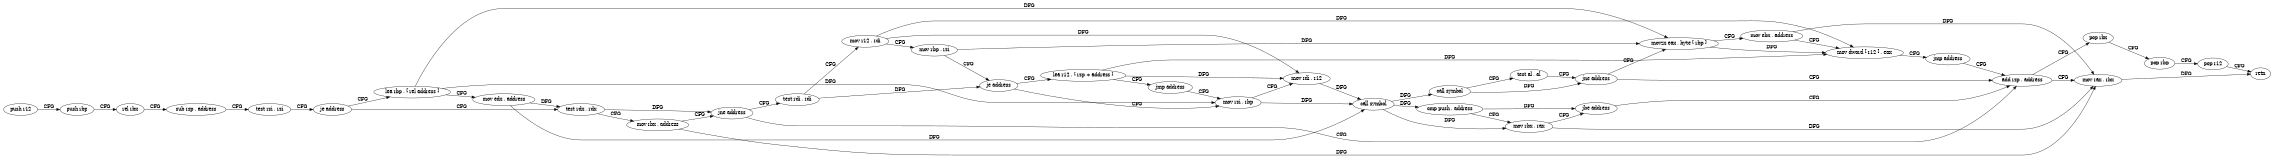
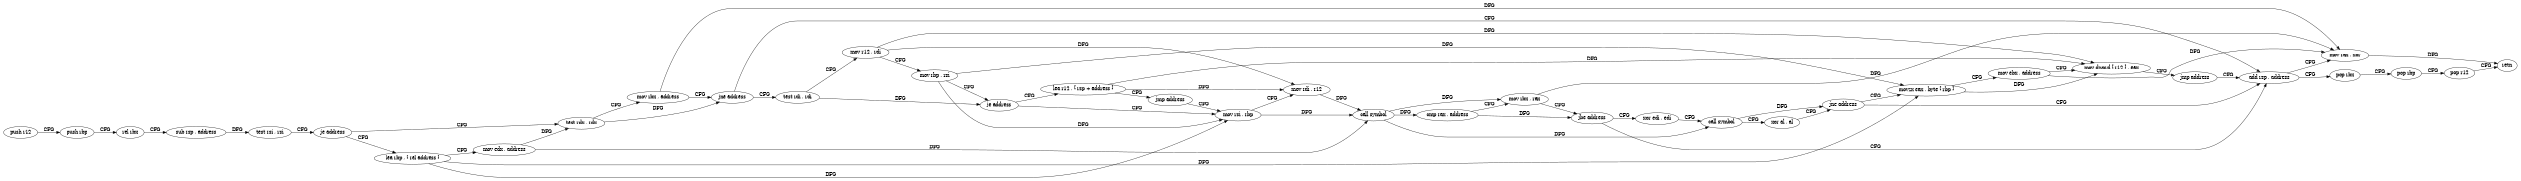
node "test al , al": label "test al , al" -> "xor al , al"
node "mov rax , rbx": label "mov rax , rbx" -> "mov rax , xor"
edge "sub rsp , address" -> "test rsi , rsi": label "CFG" -> "DFG"
node "cmp push , address": label "cmp push , address" -> "cmp rax , address"
node "xor edi , edi": added
edge "mov rbp , rsi" -> "mov rsi , rbp": added, label "DFG"
